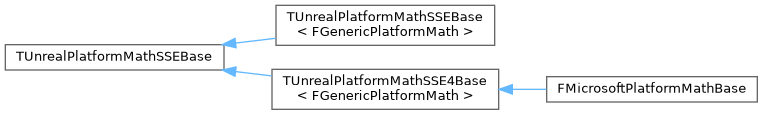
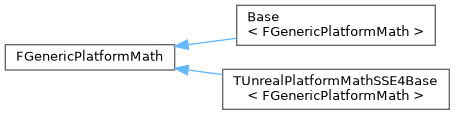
node "TUnrealPlatformMathSSEBase < FGenericPlatformMath >": label "TUnrealPlatformMathSSEBase < FGenericPlatformMath >" -> "Base < FGenericPlatformMath >"
node "TUnrealPlatformMathSSEBase": label "TUnrealPlatformMathSSEBase" -> "FGenericPlatformMath"
node "FMicrosoftPlatformMathBase": removed
